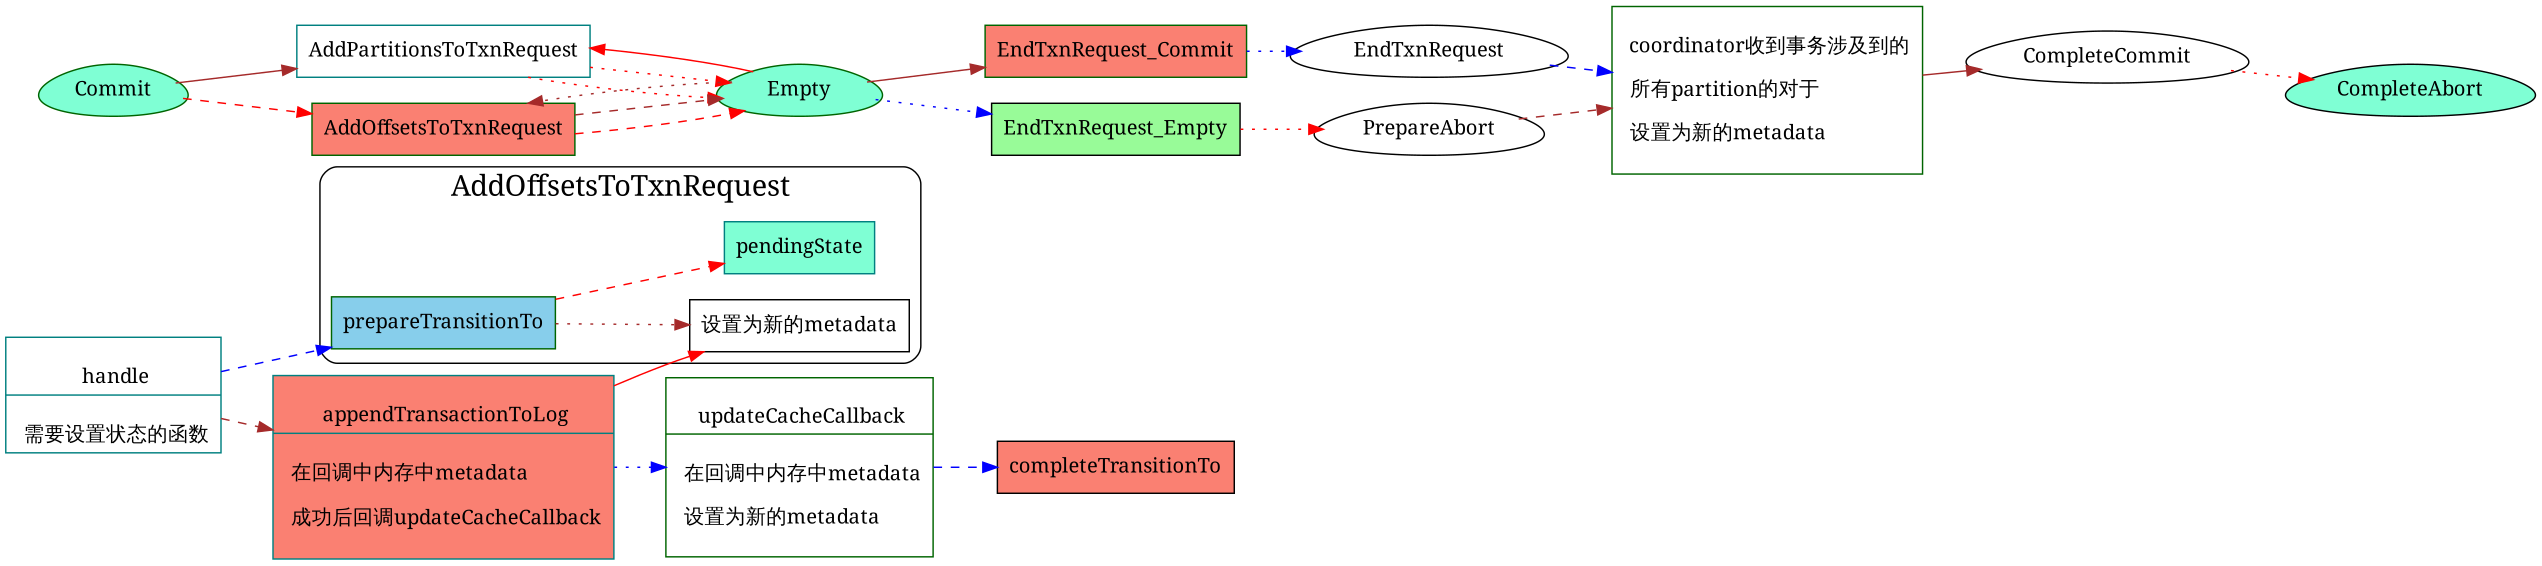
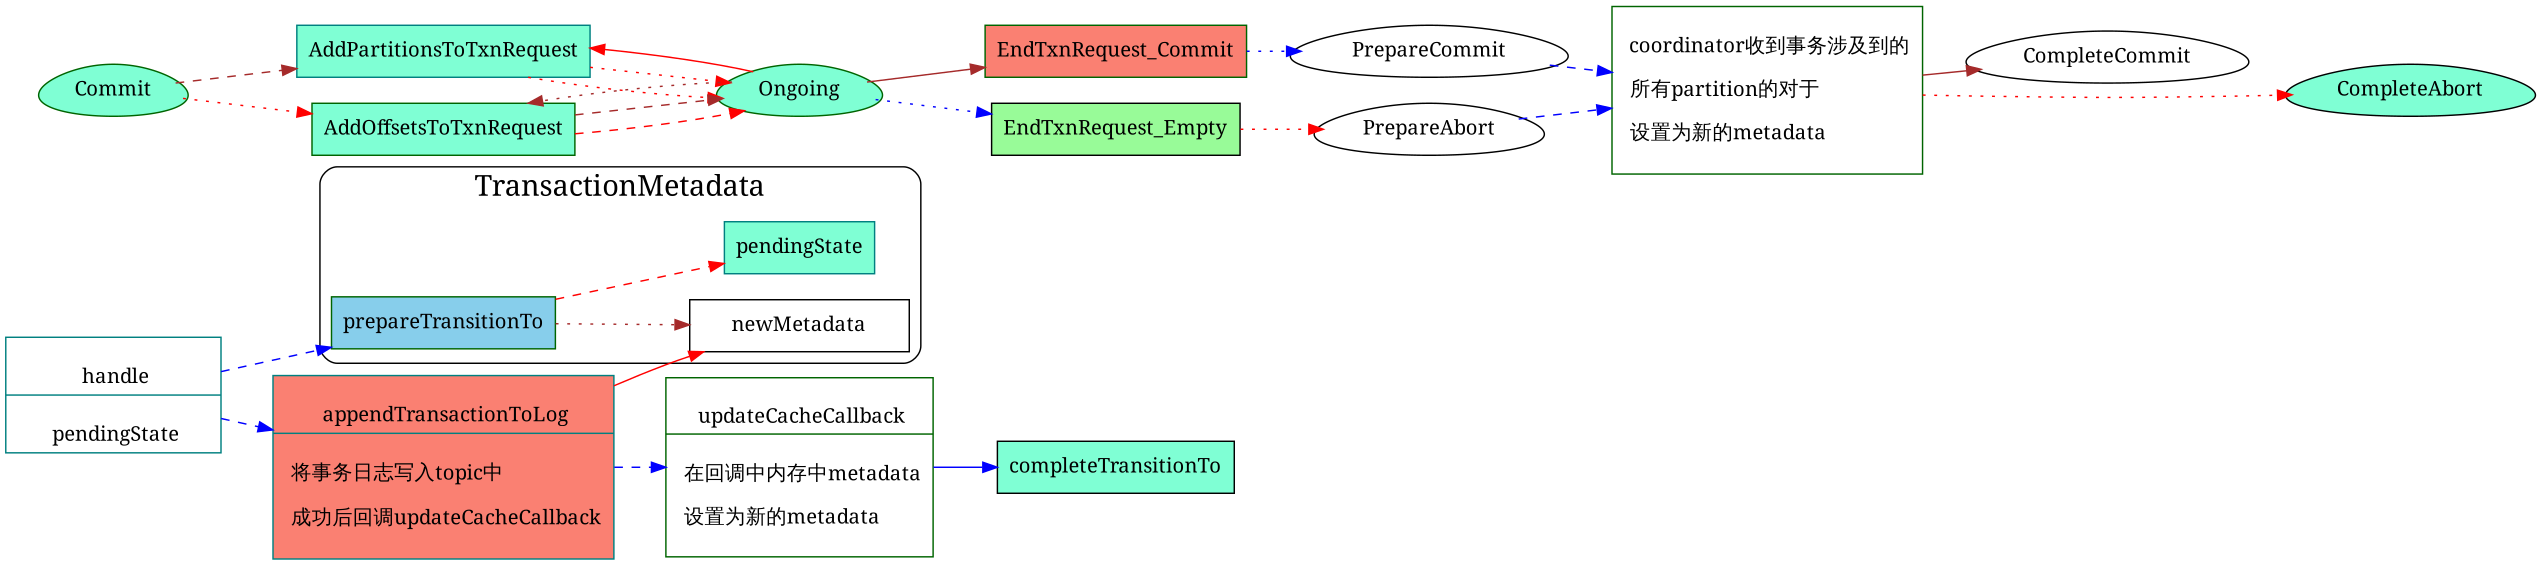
node "AddPartitionsToTxnRequest": fillcolor white -> aquamarine
node "EndTxnRequest": label "EndTxnRequest" -> "PrepareCommit"
edge "CompleteCommit" -> "CompleteAbort": now "coordinator收到事务涉及到的" -> "CompleteAbort"
edge "Commit" -> "AddPartitionsToTxnRequest": style solid -> dashed
node "Empty": label "Empty" -> "Ongoing"
edge "Commit" -> "AddOffsetsToTxnRequest": style dashed -> dotted
edge "PrepareAbort" -> "coordinator收到事务涉及到的": color brown -> blue
node "AddOffsetsToTxnRequest": fillcolor salmon -> aquamarine
cluster "AddOffsetsToTxnRequest": label "AddOffsetsToTxnRequest" -> "TransactionMetadata"
node "设置为新的metadata": label "设置为新的metadata" -> "newMetadata"
edge "handle" -> "appendTransactionToLog": color brown -> blue
node "handle": text "需要设置状态的函数" -> "pendingState"
edge "appendTransactionToLog" -> "updateCacheCallback": style dotted -> dashed
edge "updateCacheCallback" -> "completeTransitionTo": style dashed -> solid
node "completeTransitionTo": fillcolor salmon -> aquamarine
node "appendTransactionToLog": text "在回调中内存中metadata" -> "将事务日志写入topic中"
